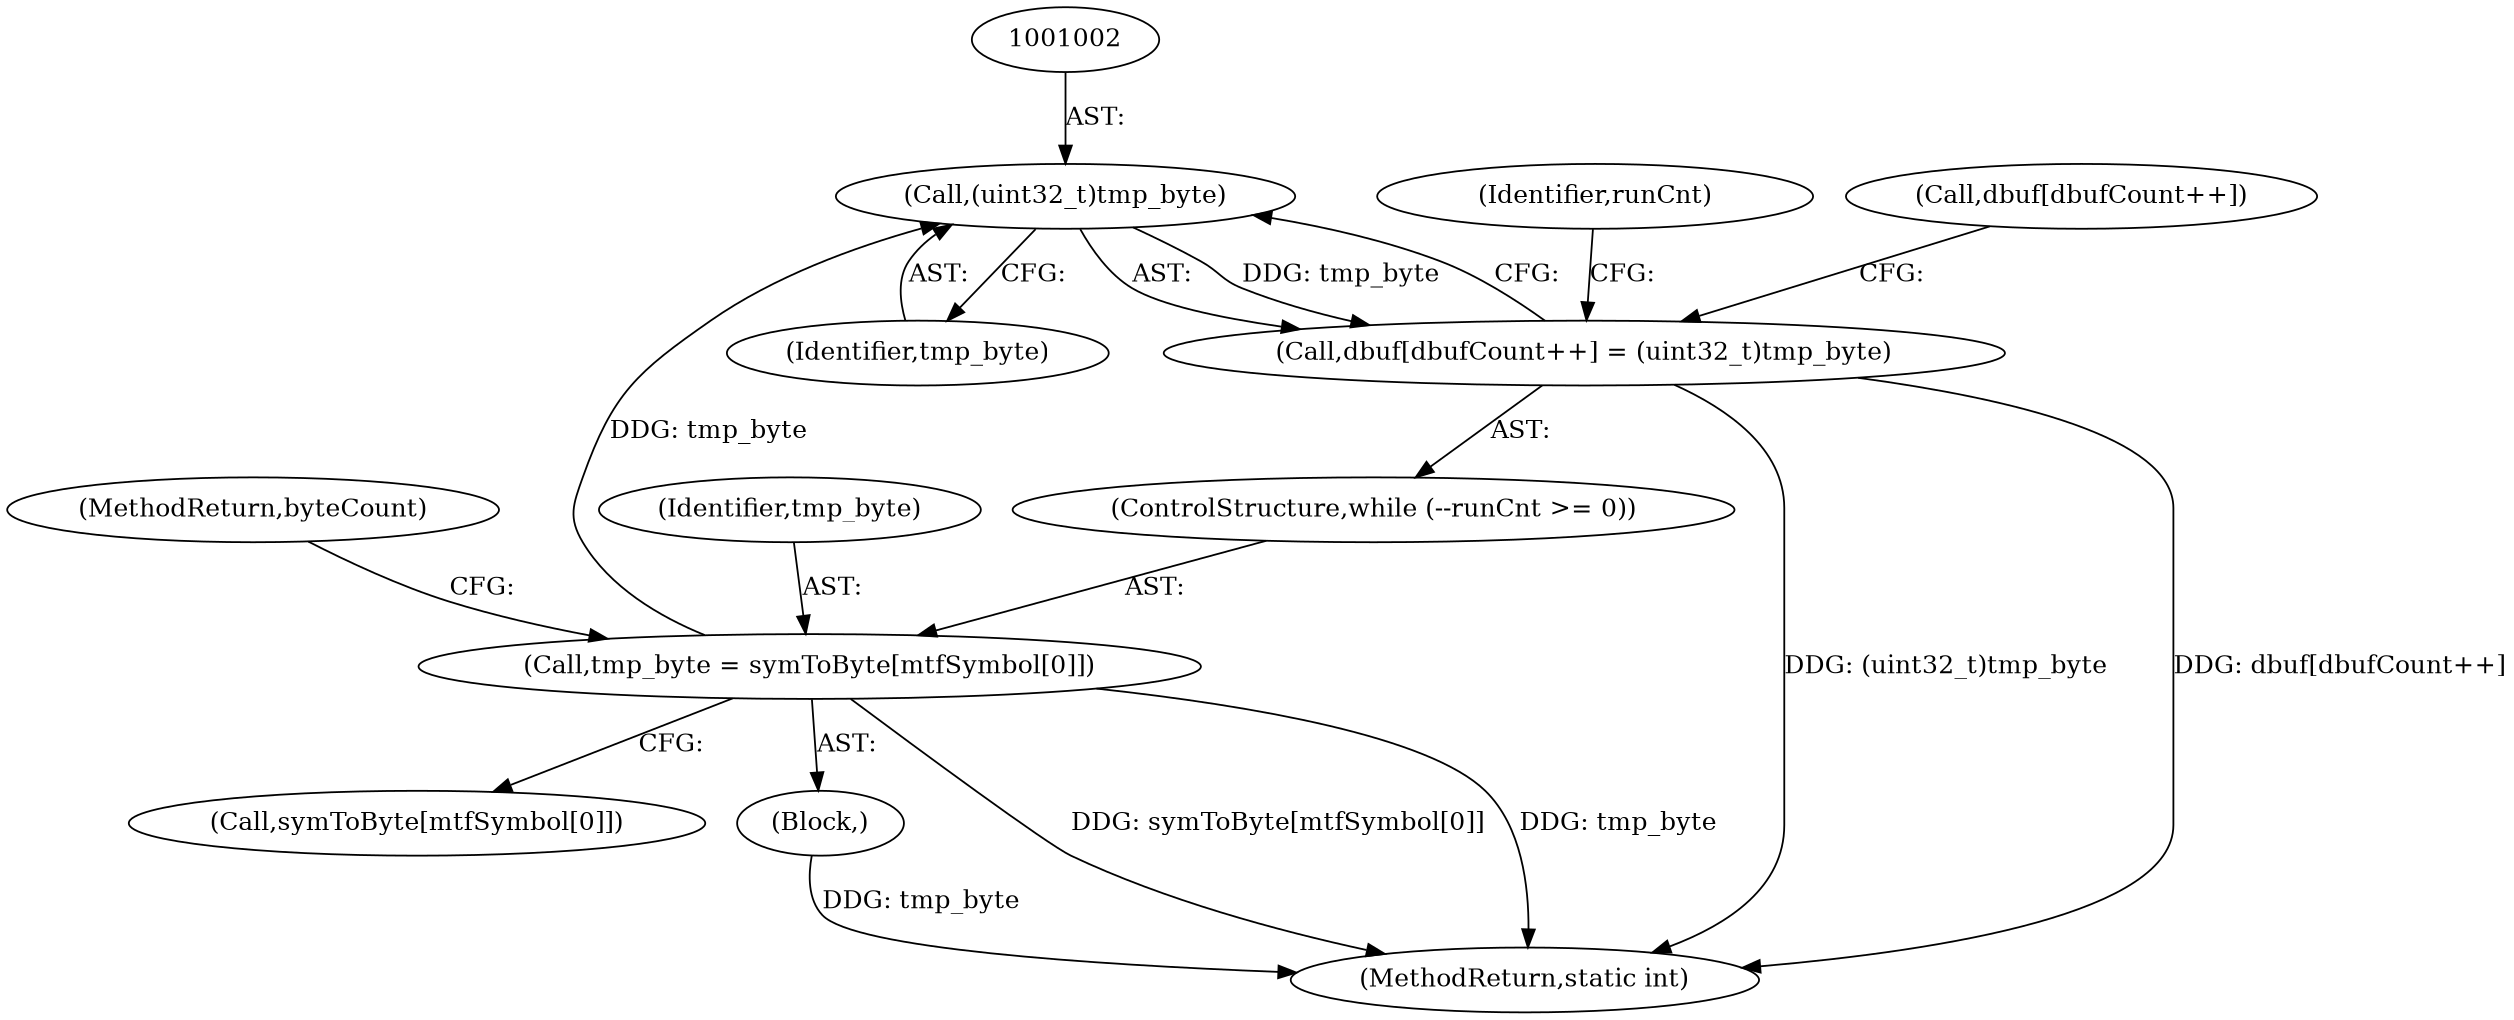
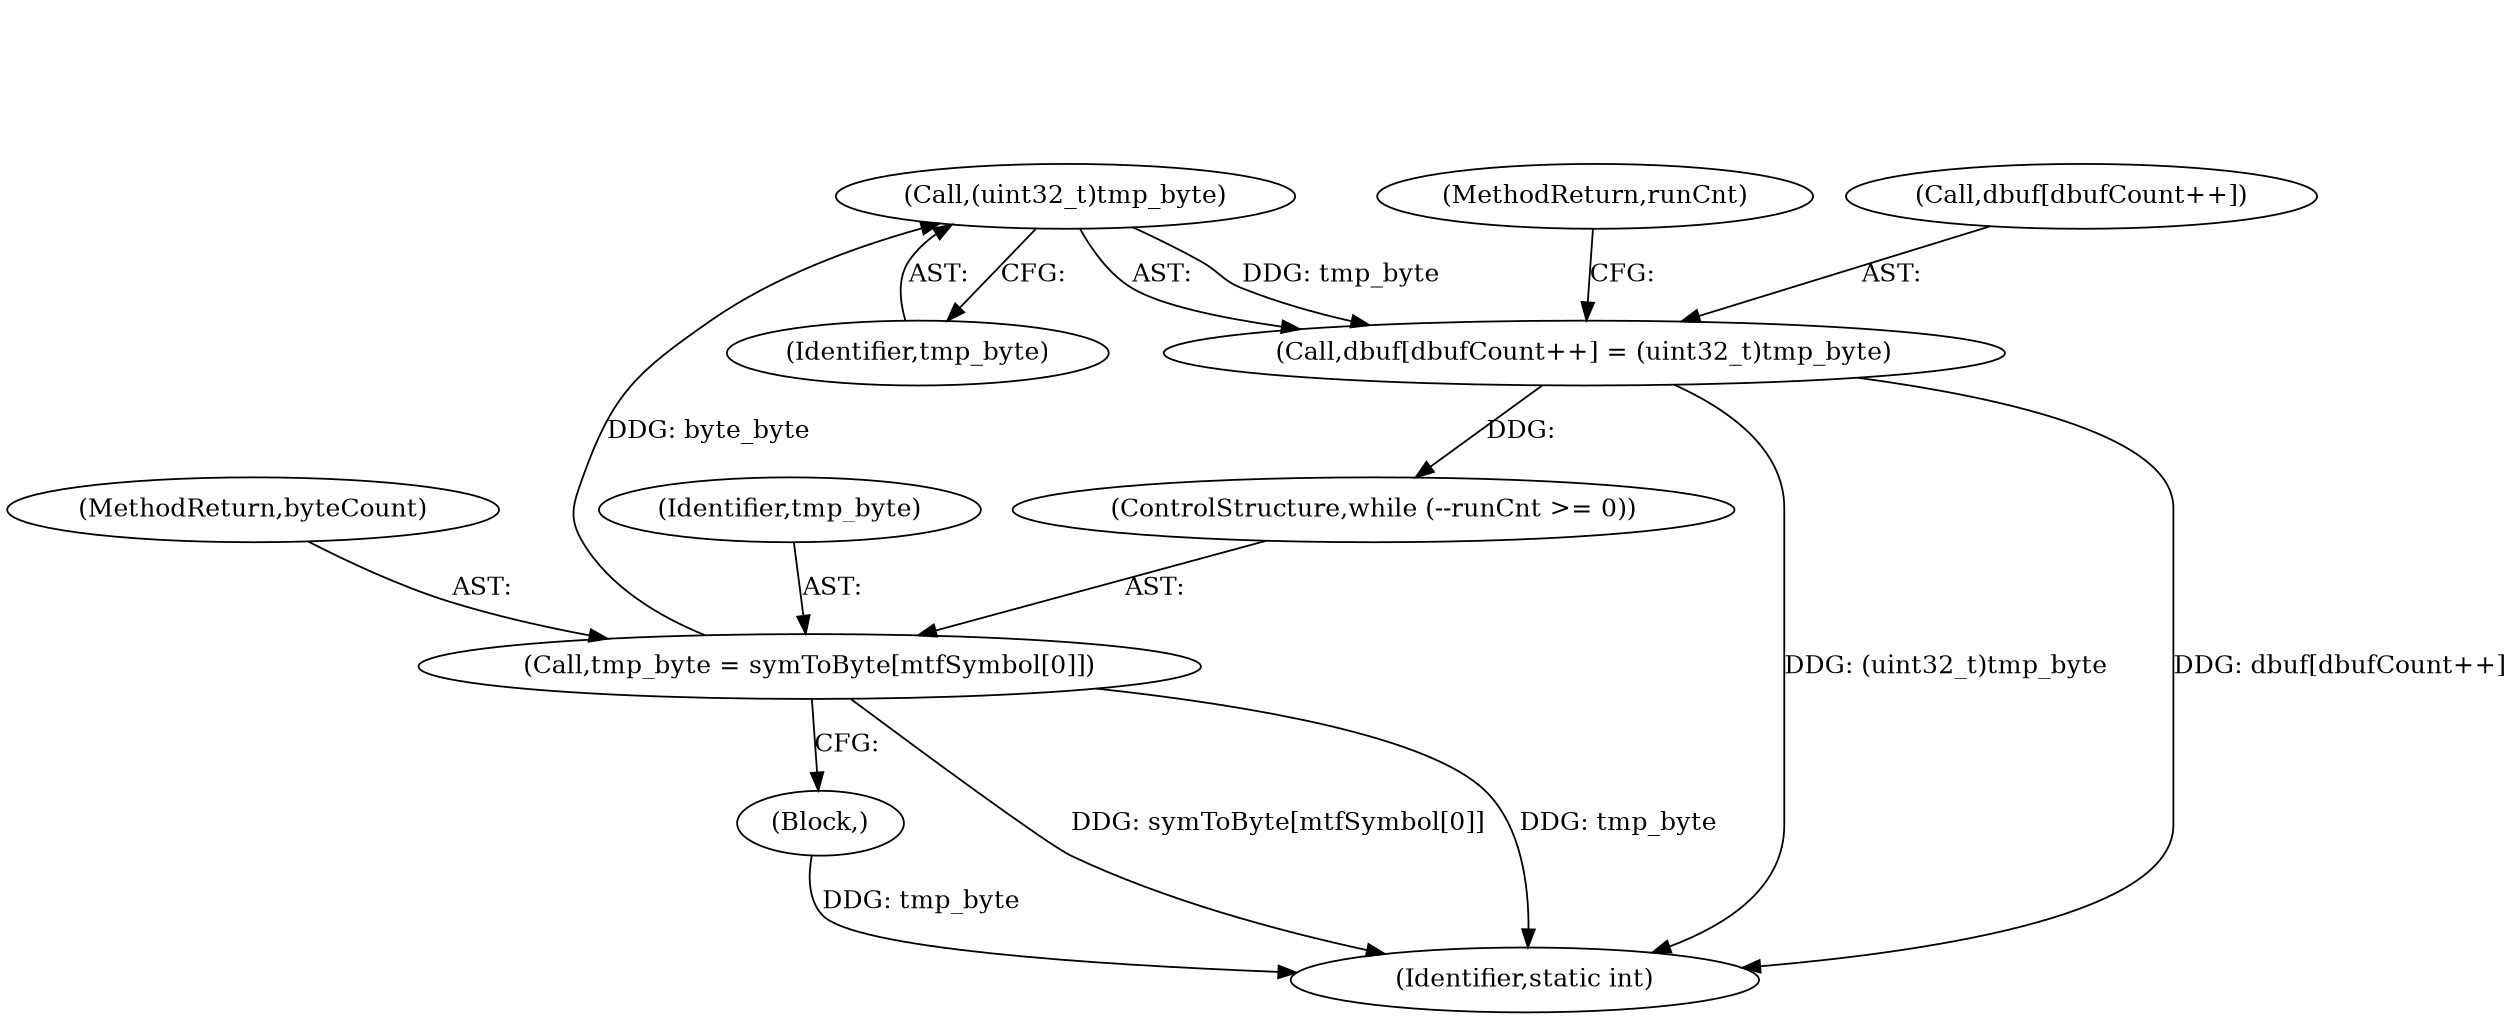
node "1001002": removed
node "(Identifier,runCnt)": label "(Identifier,runCnt)" -> "(MethodReturn,runCnt)"
edge "(Call,dbuf[dbufCount++] = (uint32_t)tmp_byte)" -> "(Call,(uint32_t)tmp_byte)": removed, label "CFG:"
edge "(Call,dbuf[dbufCount++])" -> "(Call,dbuf[dbufCount++] = (uint32_t)tmp_byte)": label "CFG: " -> "AST: "
edge "(Call,tmp_byte = symToByte[mtfSymbol[0]])" -> "(Call,(uint32_t)tmp_byte)": label "DDG: tmp_byte" -> "DDG: byte_byte"
edge "(Call,dbuf[dbufCount++] = (uint32_t)tmp_byte)" -> "(ControlStructure,while (--runCnt >= 0))": label "AST: " -> "DDG: "
edge "(MethodReturn,byteCount)" -> "(Call,tmp_byte = symToByte[mtfSymbol[0]])": label "CFG: " -> "AST: "
edge "(Call,tmp_byte = symToByte[mtfSymbol[0]])" -> "(Block,)": label "AST: " -> "CFG: "
node "(Call,symToByte[mtfSymbol[0]])": removed
node "(MethodReturn,static int)": label "(MethodReturn,static int)" -> "(Identifier,static int)"
